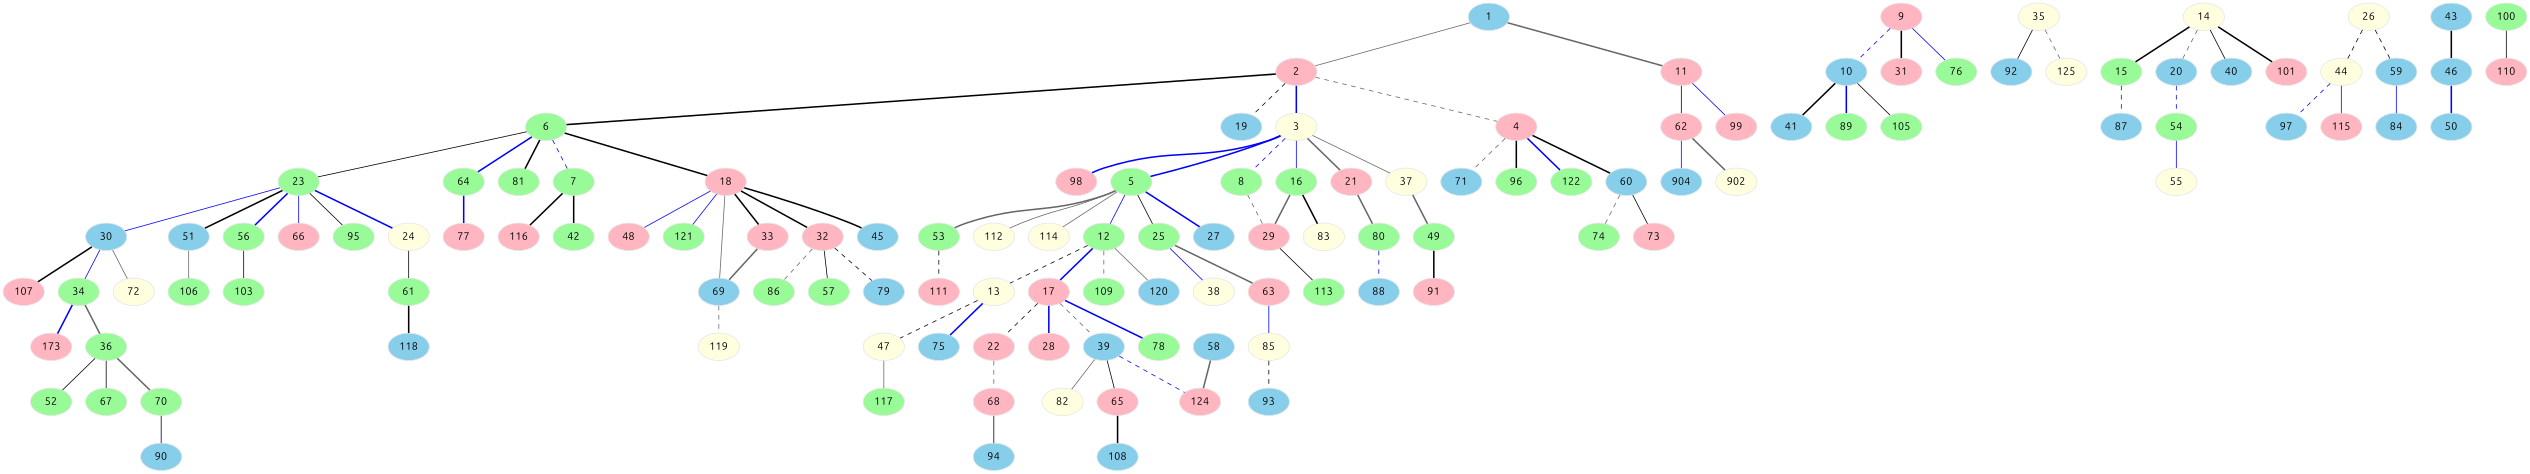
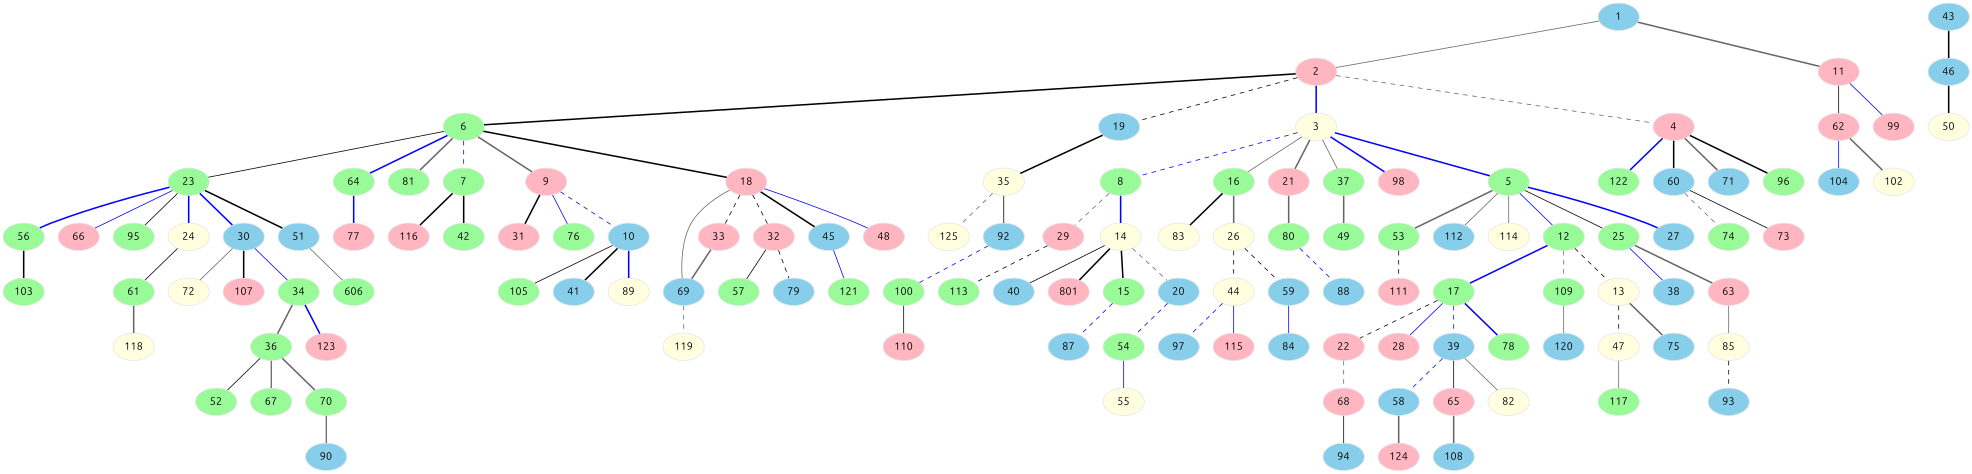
node "101": label "101" -> "801"
edge "46" -- "50": color blue -> black
node "89": fillcolor palegreen -> lightyellow
node "50": fillcolor skyblue -> lightyellow
edge "6" -- "9": added
edge "6" -- "81": color black -> gray40
edge "19" -- "35": added
edge "3" -- "16": color blue -> gray40
edge "4" -- "71": style dashed -> bold
node "37": fillcolor lightyellow -> palegreen
node "904": label "904" -> "104"
node "902": label "902" -> "102"
edge "23" -- "30": style solid -> bold
edge "18" -- "121": now "45" -- "121"
edge "18" -- "33": style bold -> dashed
edge "18" -- "32": style bold -> dashed
edge "8" -- "14": added
edge "16" -- "29": now "16" -- "26"
node "112": fillcolor lightyellow -> skyblue
edge "56" -- "103": style solid -> bold
edge "92" -- "100": added
edge "12" -- "120": now "109" -- "120"
edge "29" -- "113": style solid -> dashed
node "106": label "106" -> "606"
node "86": removed
node "17": fillcolor lightpink -> palegreen
node "38": fillcolor lightyellow -> skyblue
node "91": removed
edge "61" -- "118": color black -> gray40
edge "13" -- "75": color blue -> gray40
edge "17" -- "28": style bold -> solid
edge "17" -- "39": color gray40 -> blue
edge "63" -- "85": color blue -> gray40
node "173": label "173" -> "123"
node "118": fillcolor skyblue -> lightyellow
edge "39" -- "124": now "39" -- "58"
edge "65" -- "108": color black -> gray40
